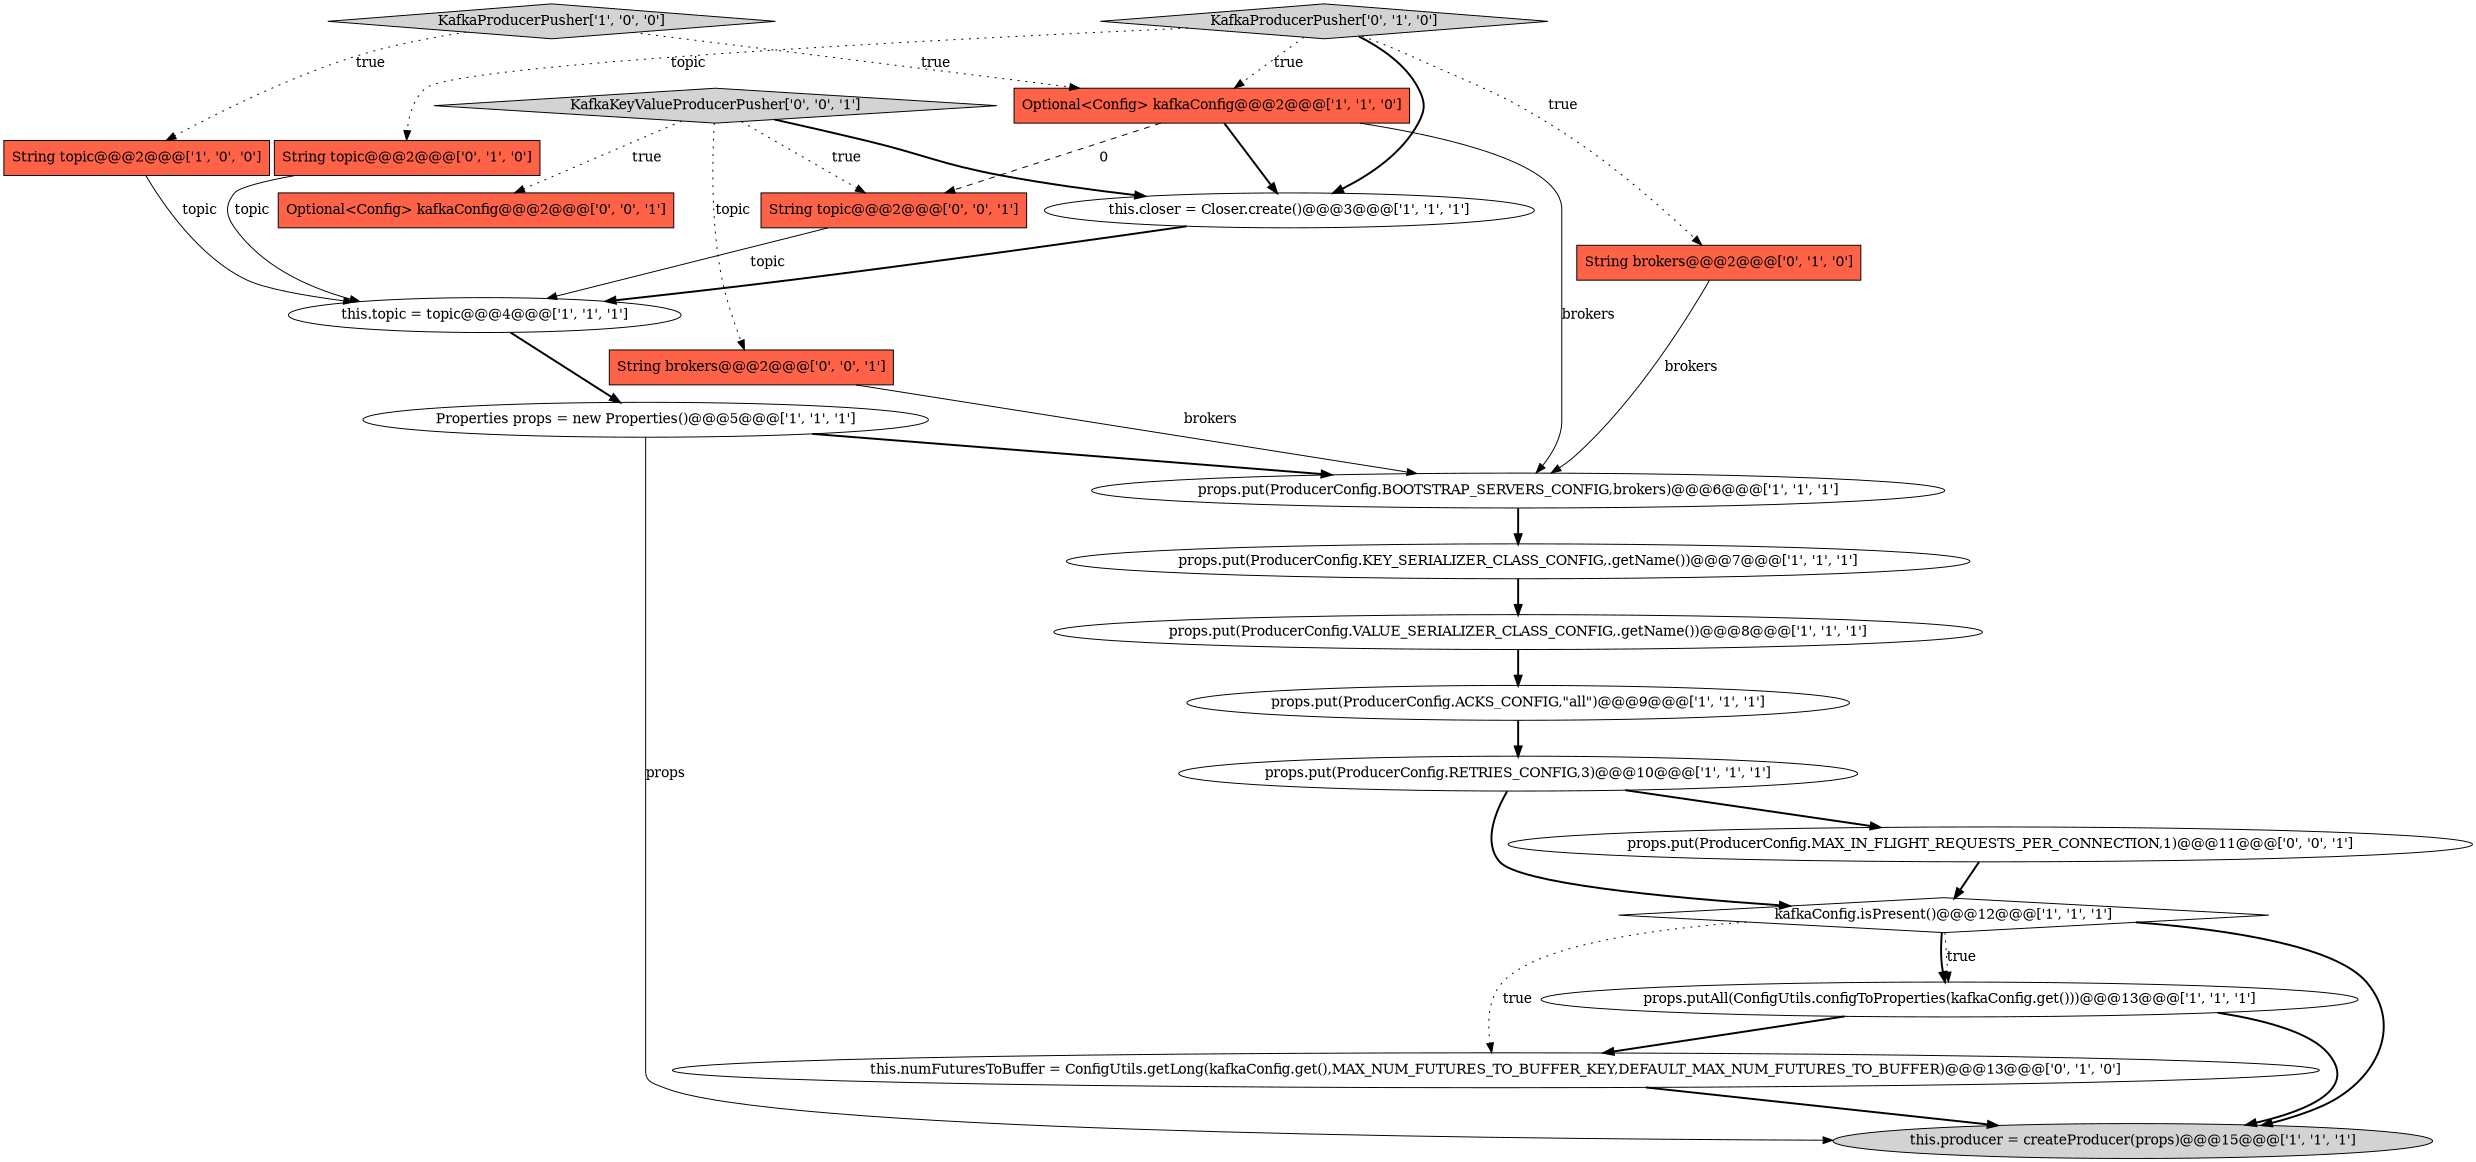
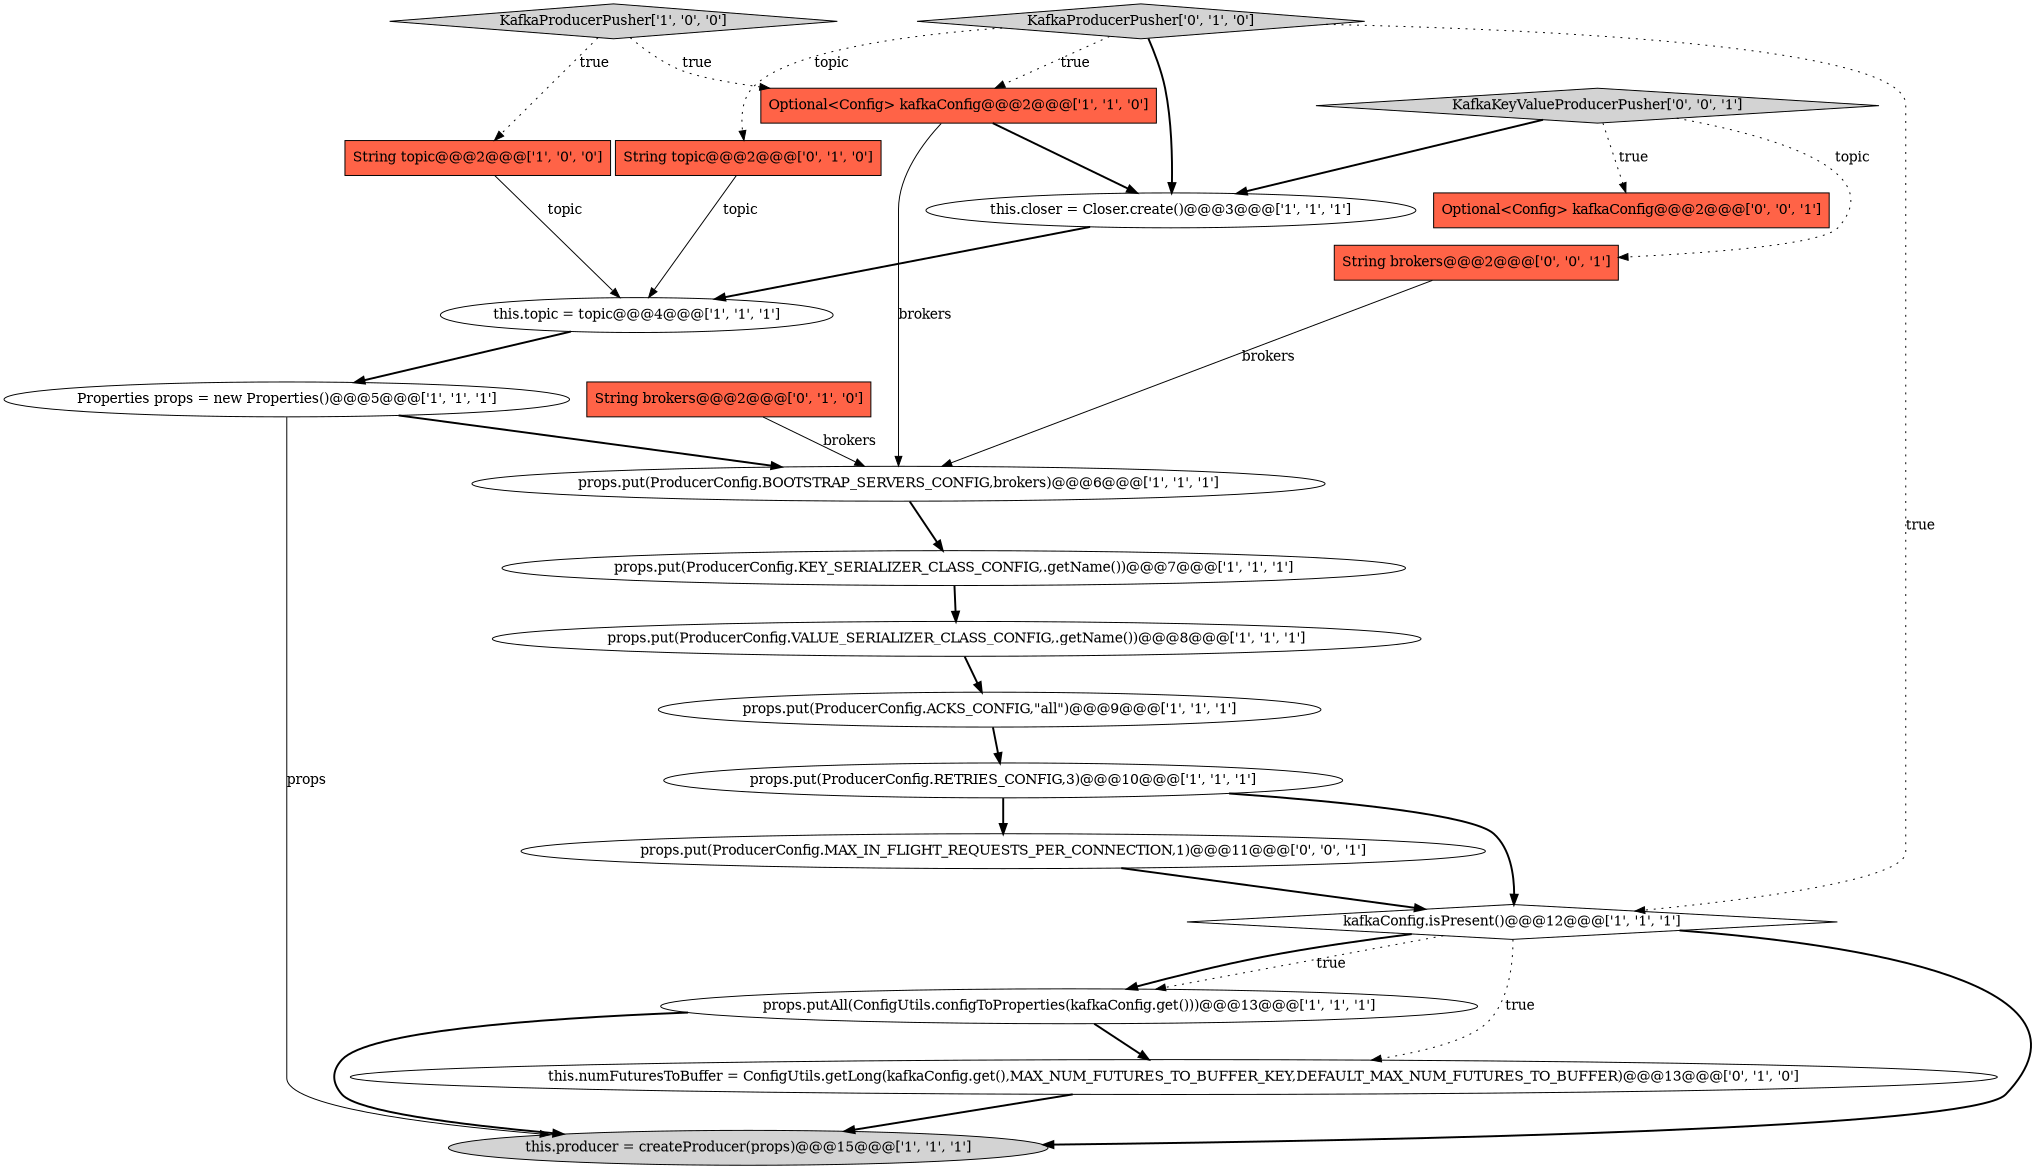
edge "KafkaProducerPusher['0', '1', '0']" -> "String brokers@@@2@@@['0', '1', '0']": now "KafkaProducerPusher['0', '1', '0']" -> "kafkaConfig.isPresent()@@@12@@@['1', '1', '1']"
node "String topic@@@2@@@['0', '0', '1']": removed
